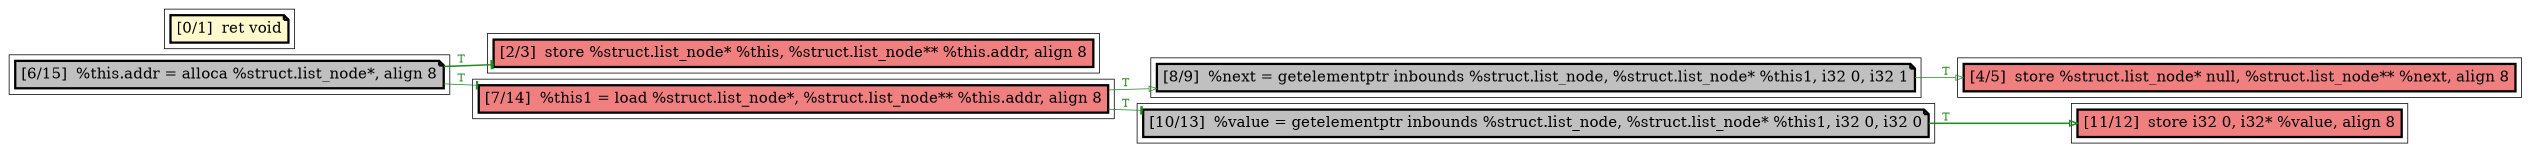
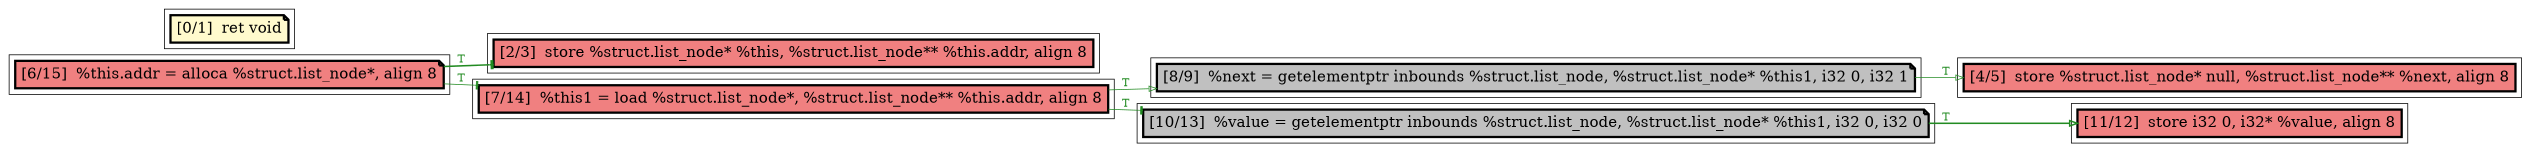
node "[6/15]  %this.addr = alloca %struct.list_node*, align 8": fillcolor grey -> lightcoral
